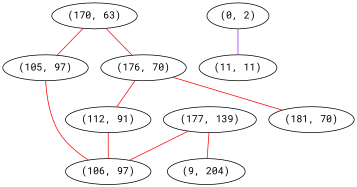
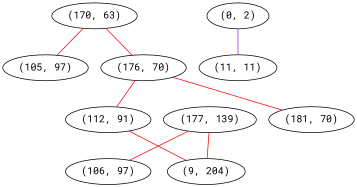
edge "(105, 97)" -- "(106, 97)": removed
edge "(112, 91)" -- "(106, 97)": now "(112, 91)" -- "(9, 204)"
